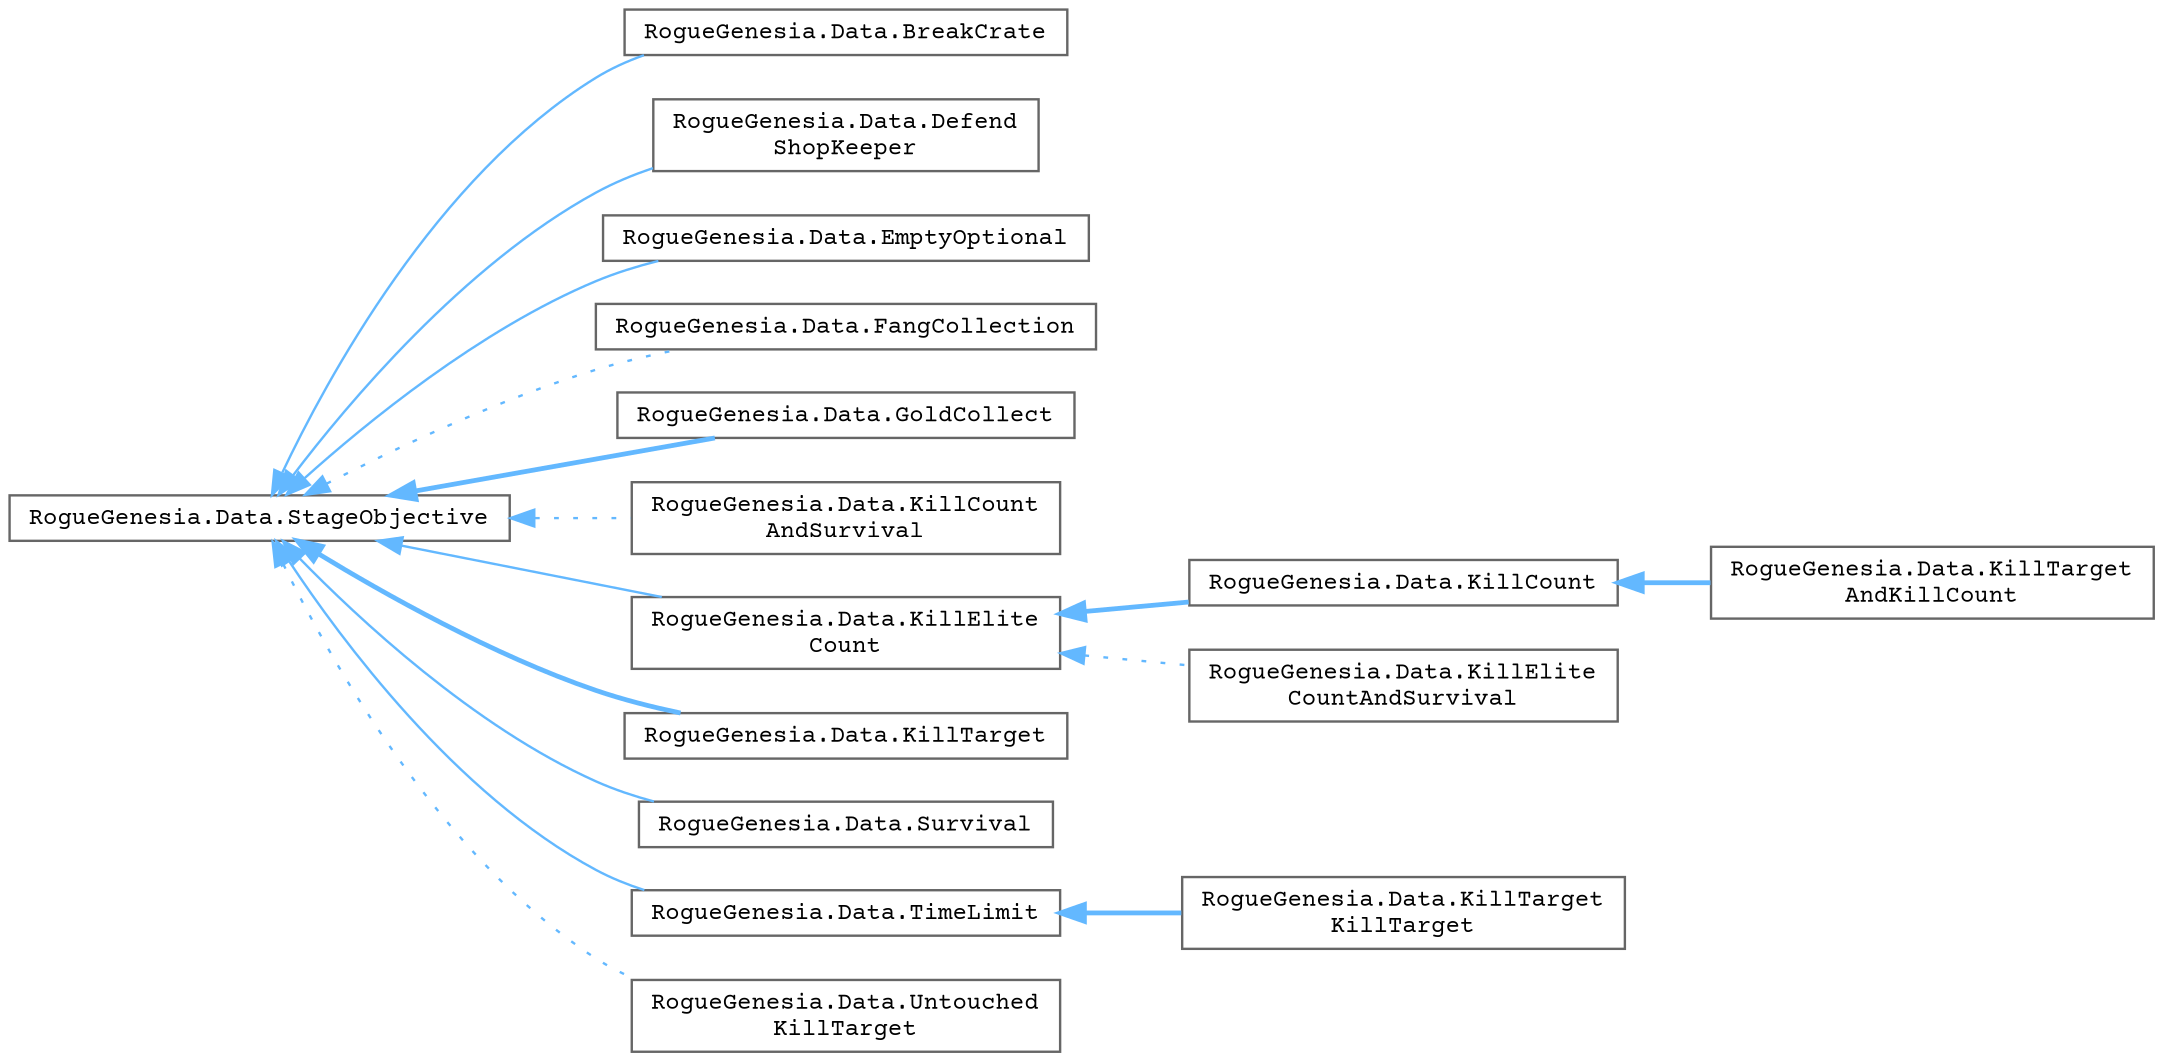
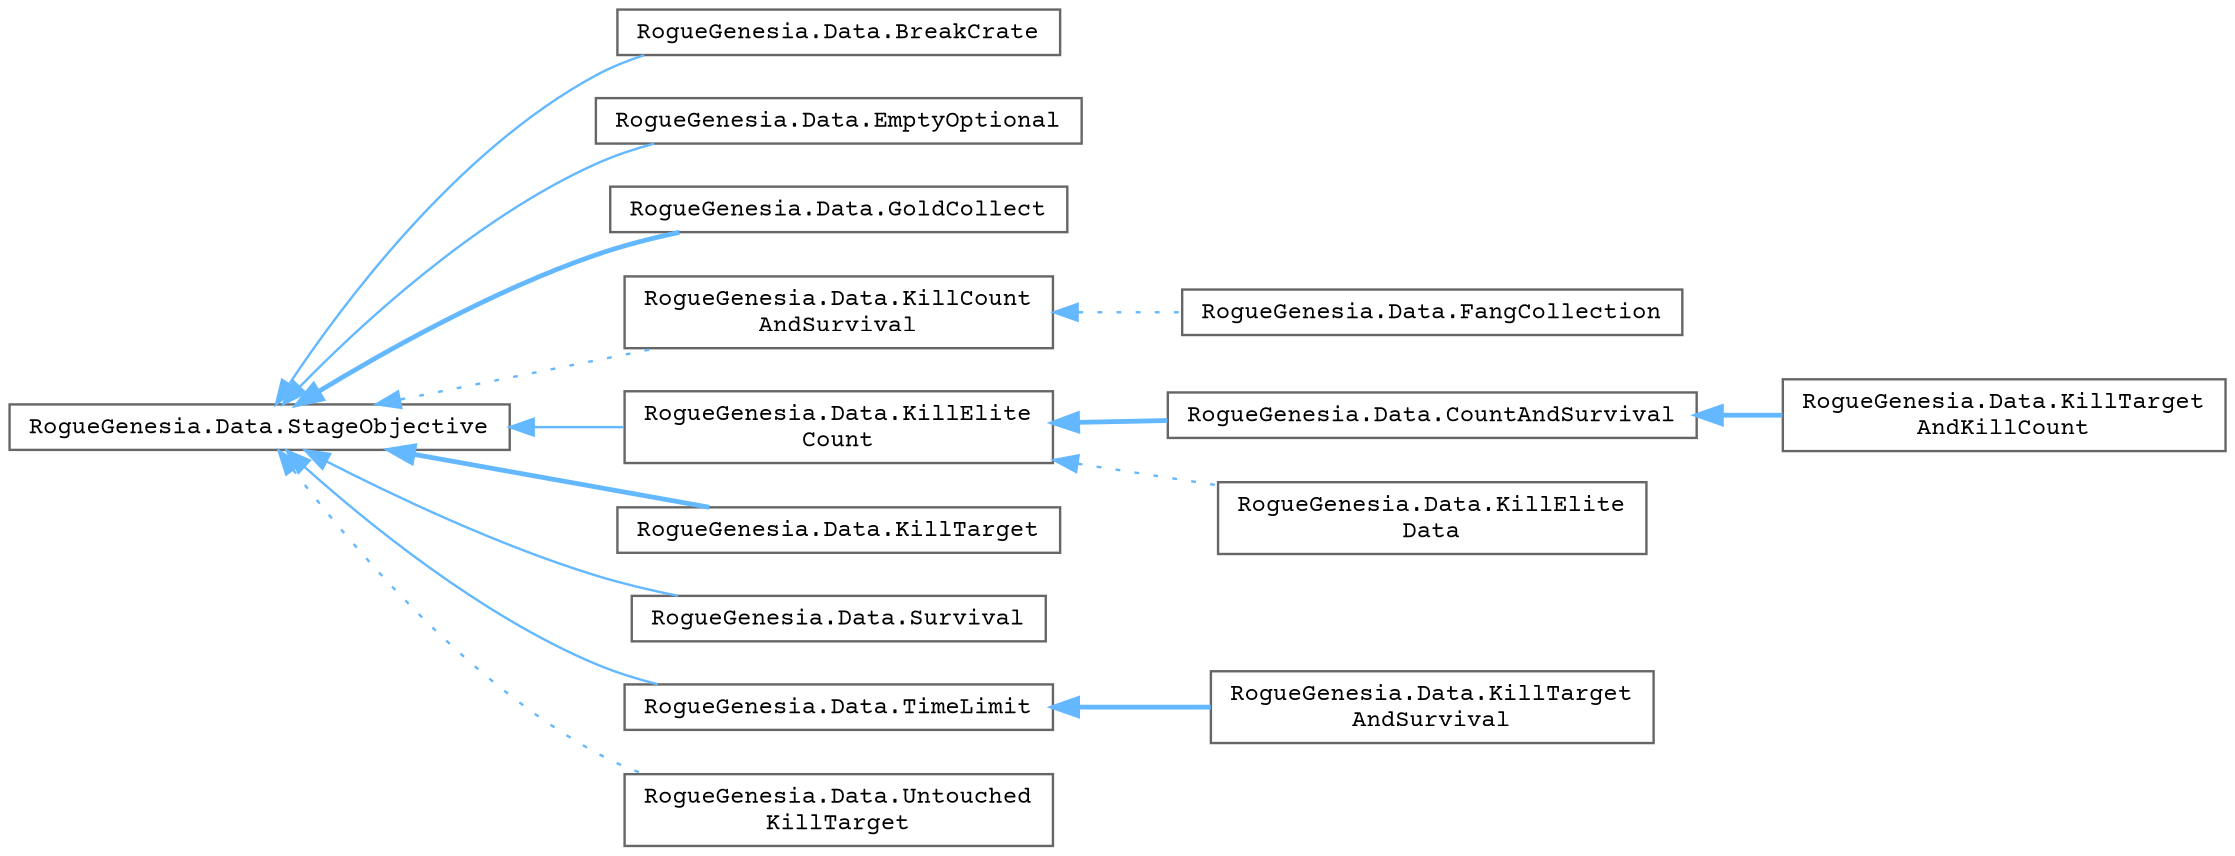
node "RogueGenesia.Data.Defend ShopKeeper": removed
edge "RogueGenesia.Data.FangCollection" -> "RogueGenesia.Data.StageObjective": now "RogueGenesia.Data.FangCollection" -> "RogueGenesia.Data.KillCount AndSurvival"
node "RogueGenesia.Data.KillCount": label "RogueGenesia.Data.KillCount" -> "RogueGenesia.Data.CountAndSurvival"
node "RogueGenesia.Data.KillElite CountAndSurvival": label "RogueGenesia.Data.KillElite CountAndSurvival" -> "RogueGenesia.Data.KillElite Data"
node "RogueGenesia.Data.KillTarget KillTarget": label "RogueGenesia.Data.KillTarget KillTarget" -> "RogueGenesia.Data.KillTarget AndSurvival"
